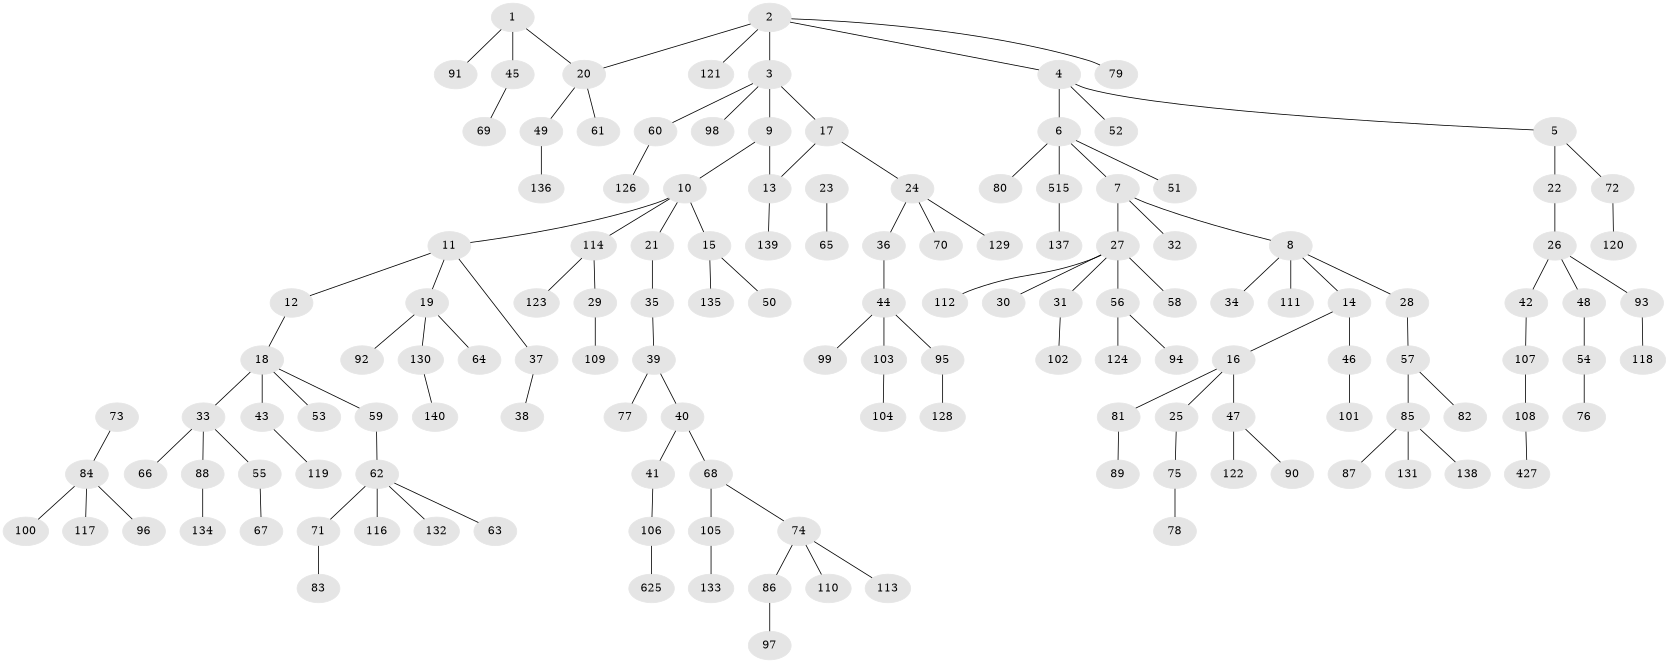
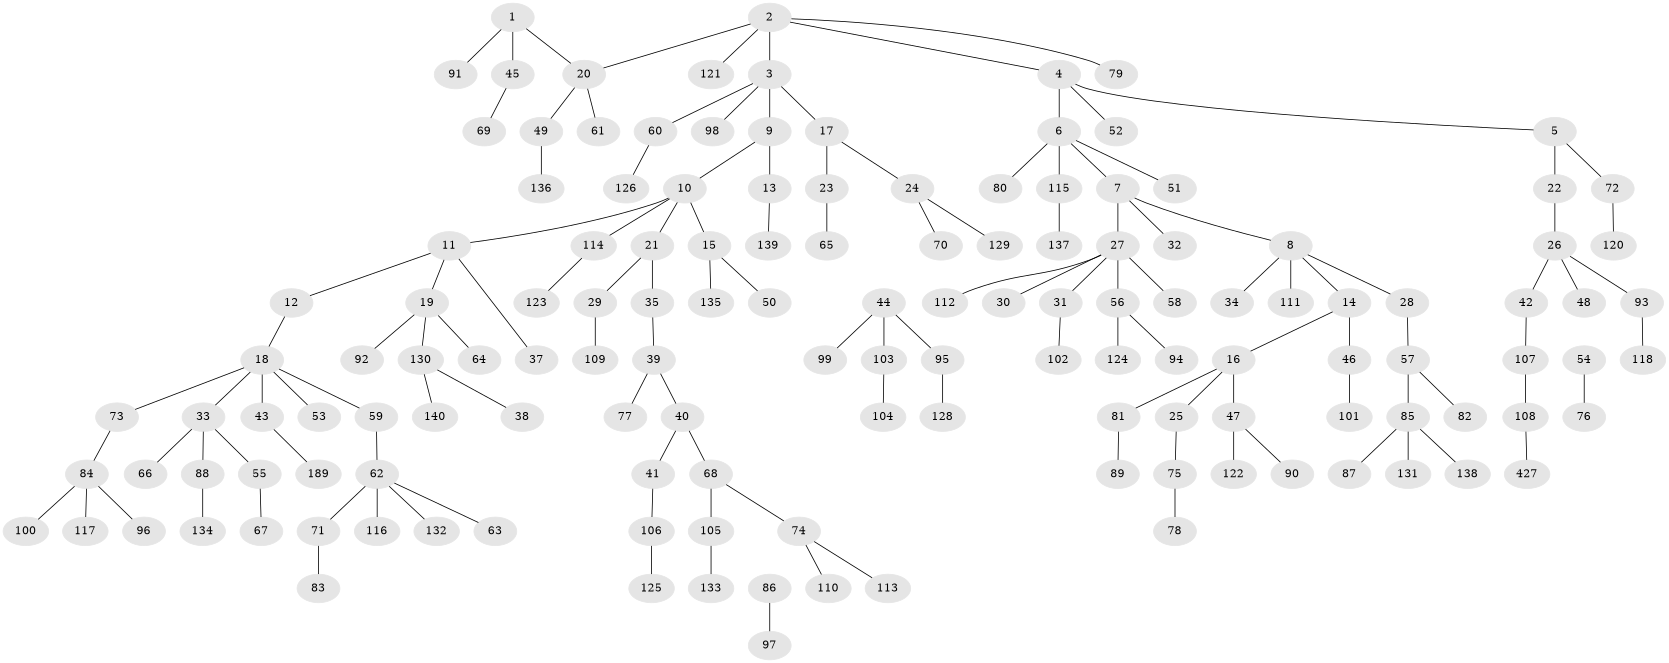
edge "17" -- "13": now "17" -- "23"
node "515": label "515" -> "115"
node "36": removed
edge "114" -- "29": now "21" -- "29"
edge "48" -- "54": removed
edge "18" -- "73": added
edge "37" -- "38": now "130" -- "38"
node "119": label "119" -> "189"
edge "74" -- "86": removed
node "625": label "625" -> "125"
